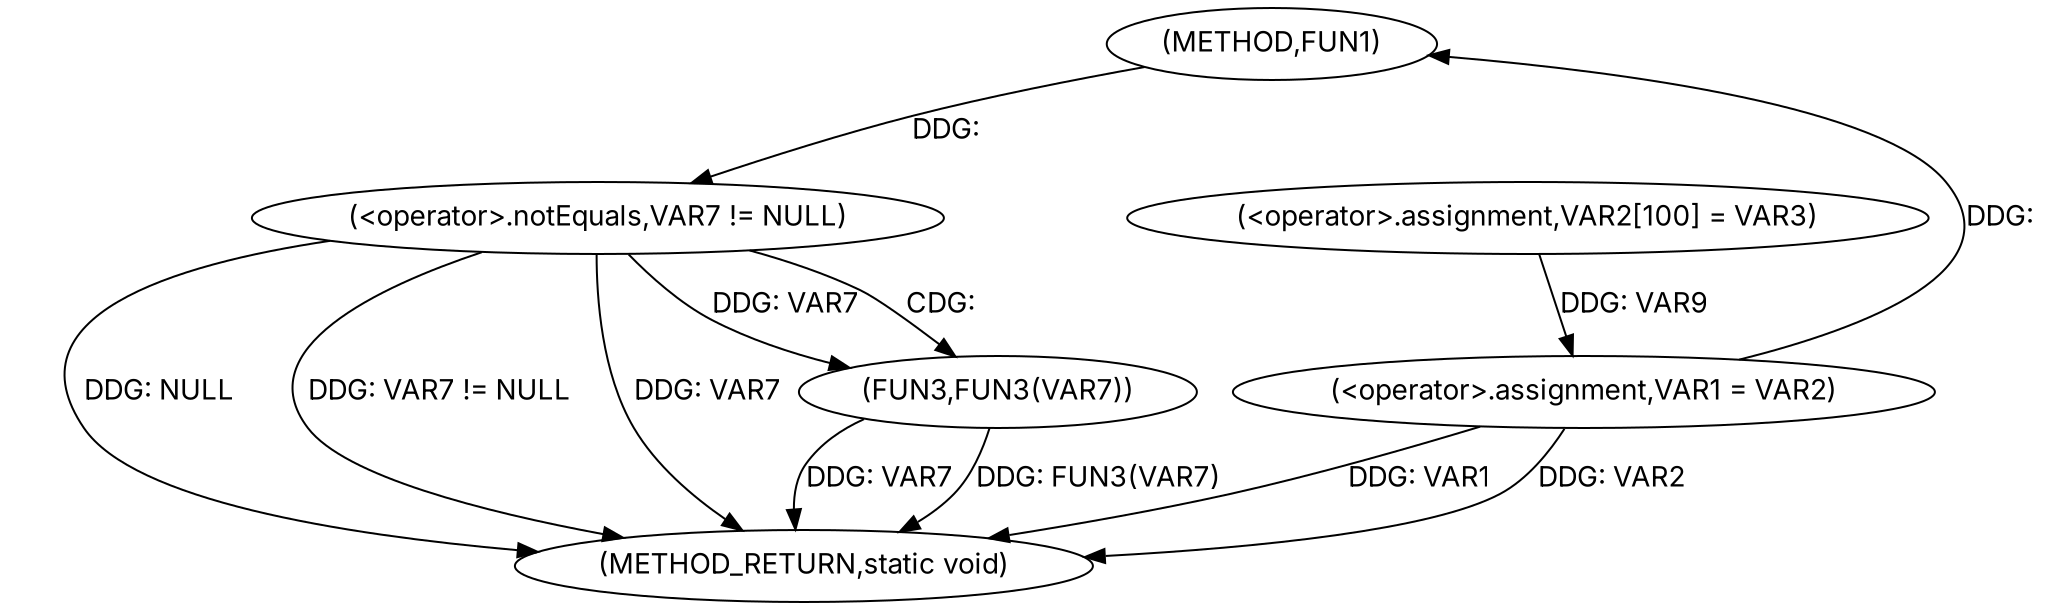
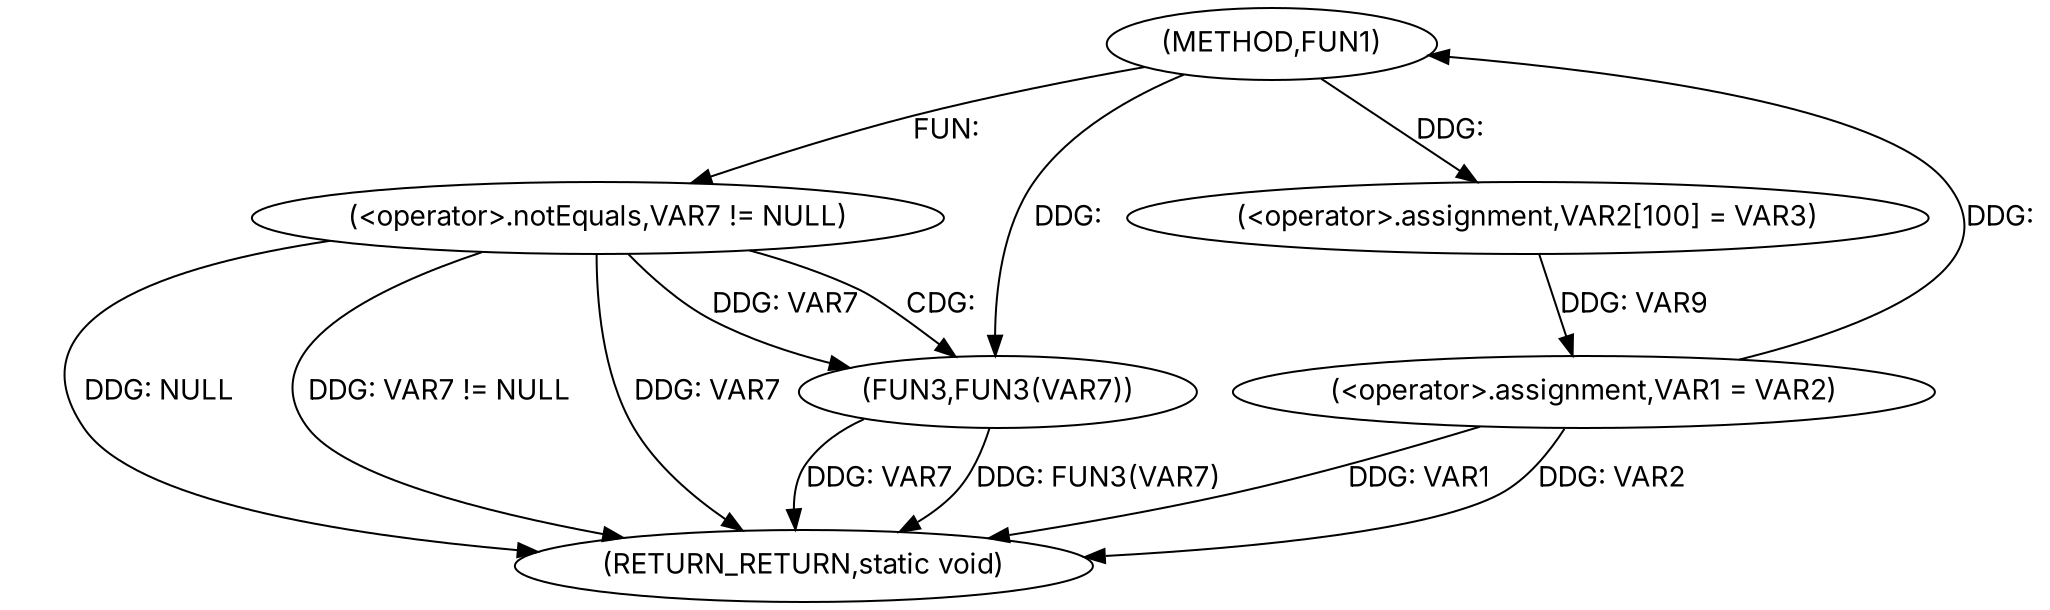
edge "(METHOD,FUN1)" -> "(<operator>.assignment,VAR2[100] = VAR3)": added, label "DDG:"
edge "(METHOD,FUN1)" -> "(<operator>.notEquals,VAR7 != NULL)": label "DDG: " -> "FUN: "
edge "(METHOD,FUN1)" -> "(FUN3,FUN3(VAR7))": added, label "DDG:"
node "(METHOD_RETURN,static void)": label "(METHOD_RETURN,static void)" -> "(RETURN_RETURN,static void)"
